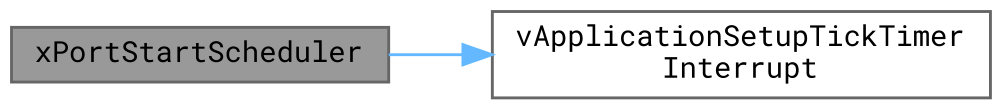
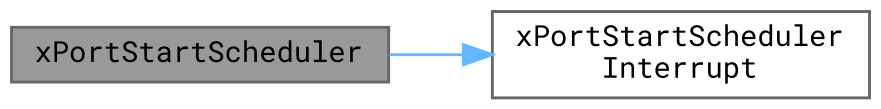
node "vApplicationSetupTickTimer Interrupt": label "vApplicationSetupTickTimer Interrupt" -> "xPortStartScheduler Interrupt"
